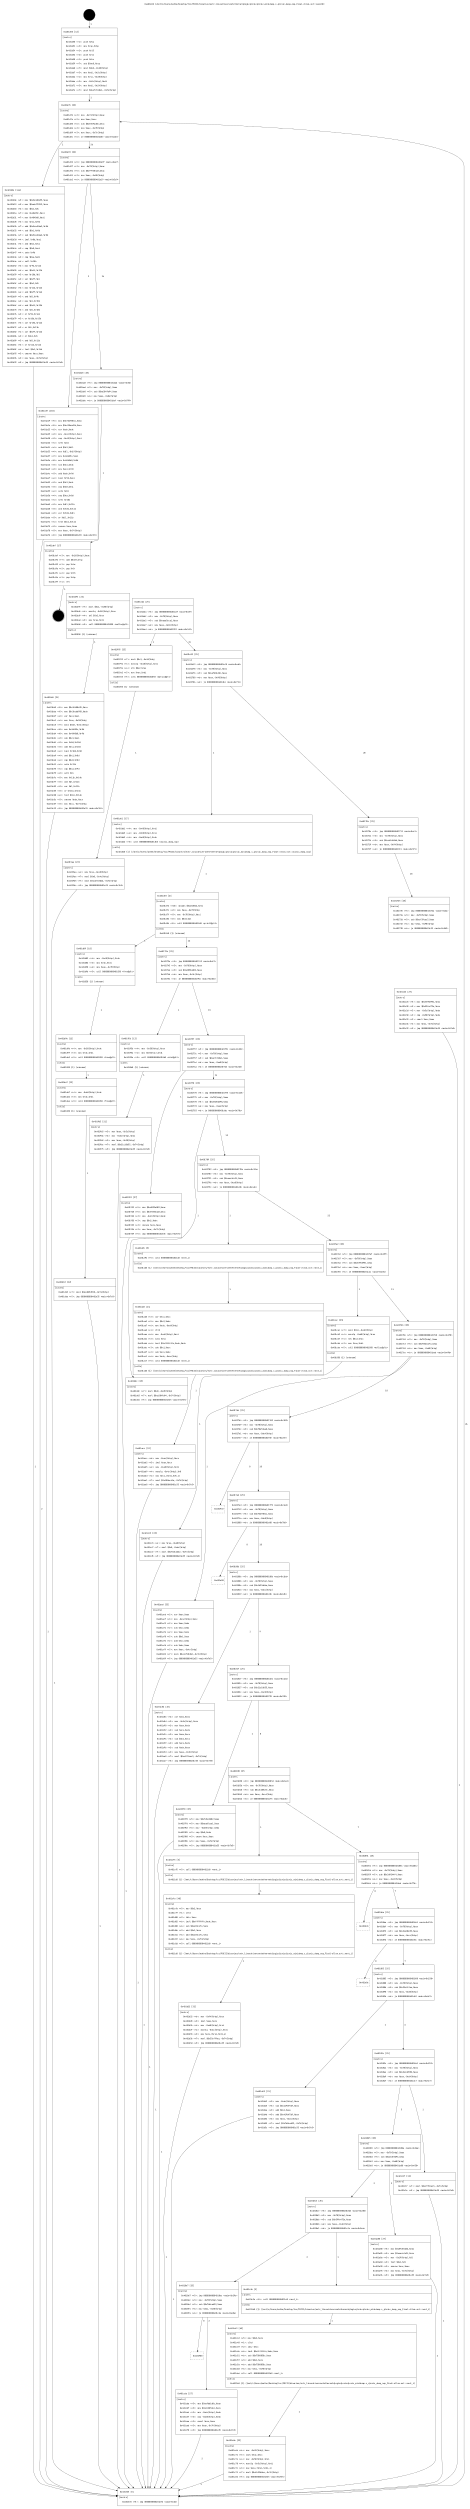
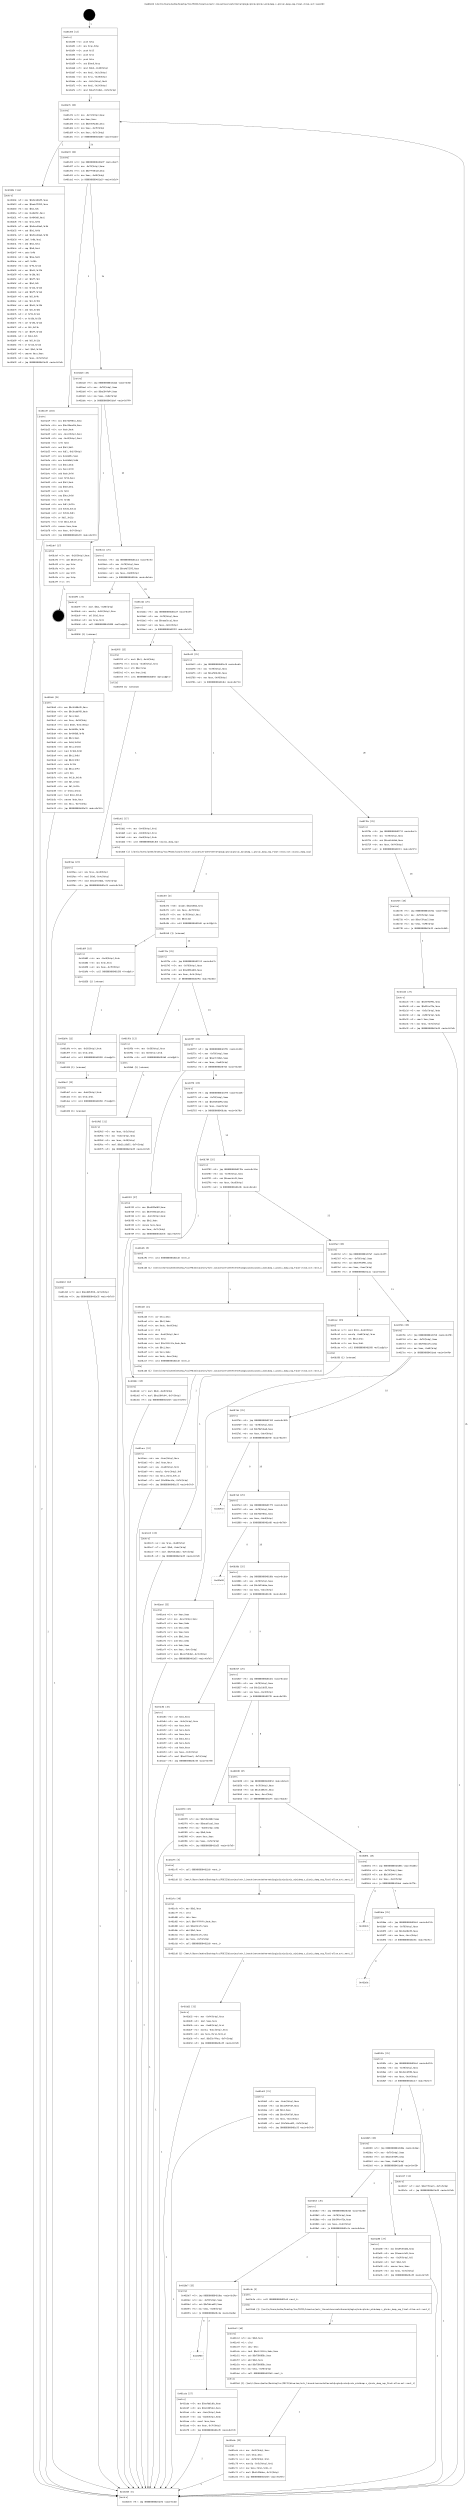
node "0x4016c1 [25]": added
edge "0x401725 [25]" -> "0x401c23 [27]": added, label "2"
edge "0x401ddc [19]" -> "0x401e35 [5]": added, label "1"
node "0x401883 [25]": removed
